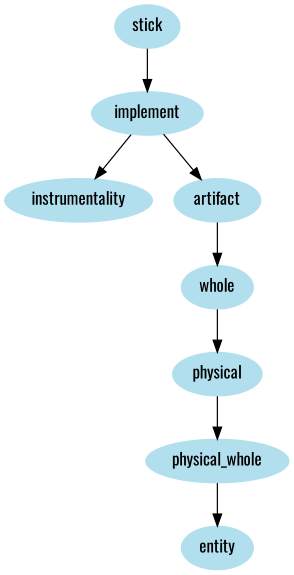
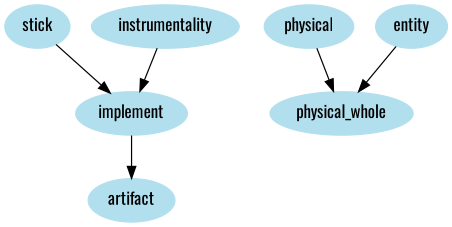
edge "implement" -> "instrumentality": reversed
node "whole": removed
edge "physical_whole" -> "entity": reversed
